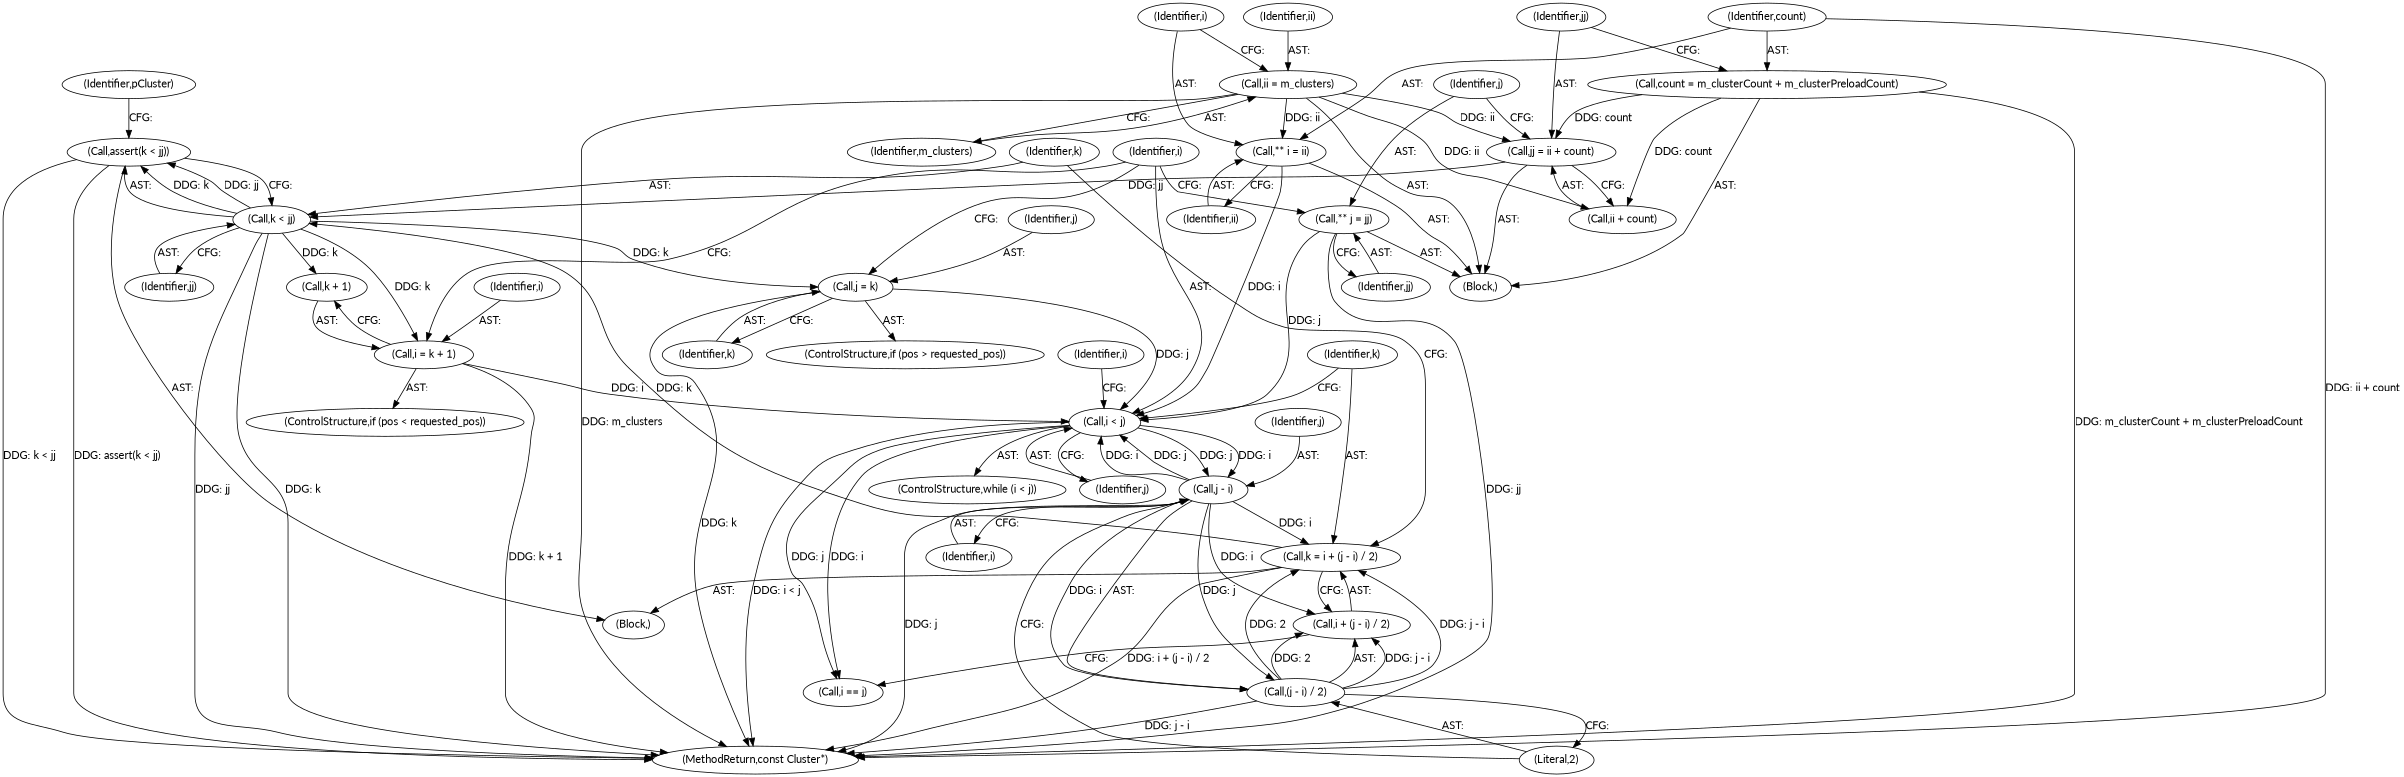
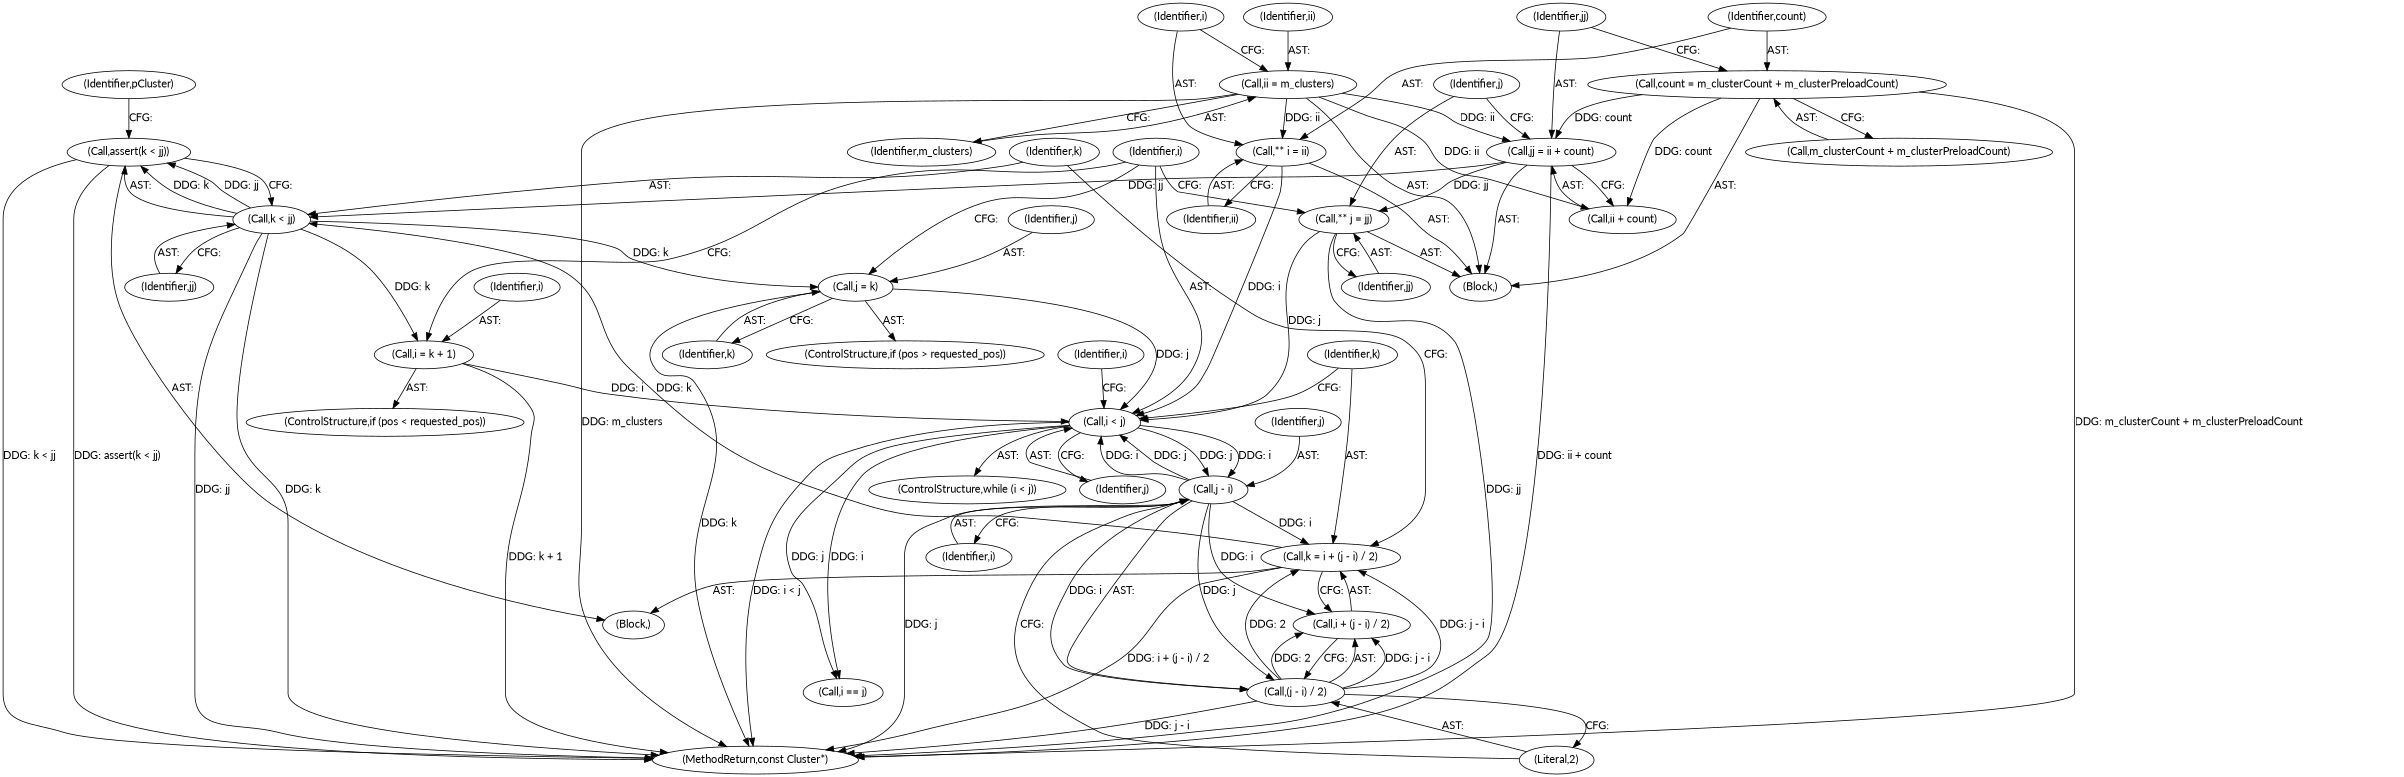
node "(Call,m_clusterCount + m_clusterPreloadCount)": added
edge "(Call,jj = ii + count)" -> "(Call,** j = jj)": added, label "DDG: jj"
node "(Call,k + 1)": removed
edge "(Call,i + (j - i) / 2)" -> "(Call,i == j)": now "(Call,i + (j - i) / 2)" -> "(Call,(j - i) / 2)"
edge "(Identifier,count)" -> "(MethodReturn,const Cluster*)": now "(Call,jj = ii + count)" -> "(MethodReturn,const Cluster*)"
